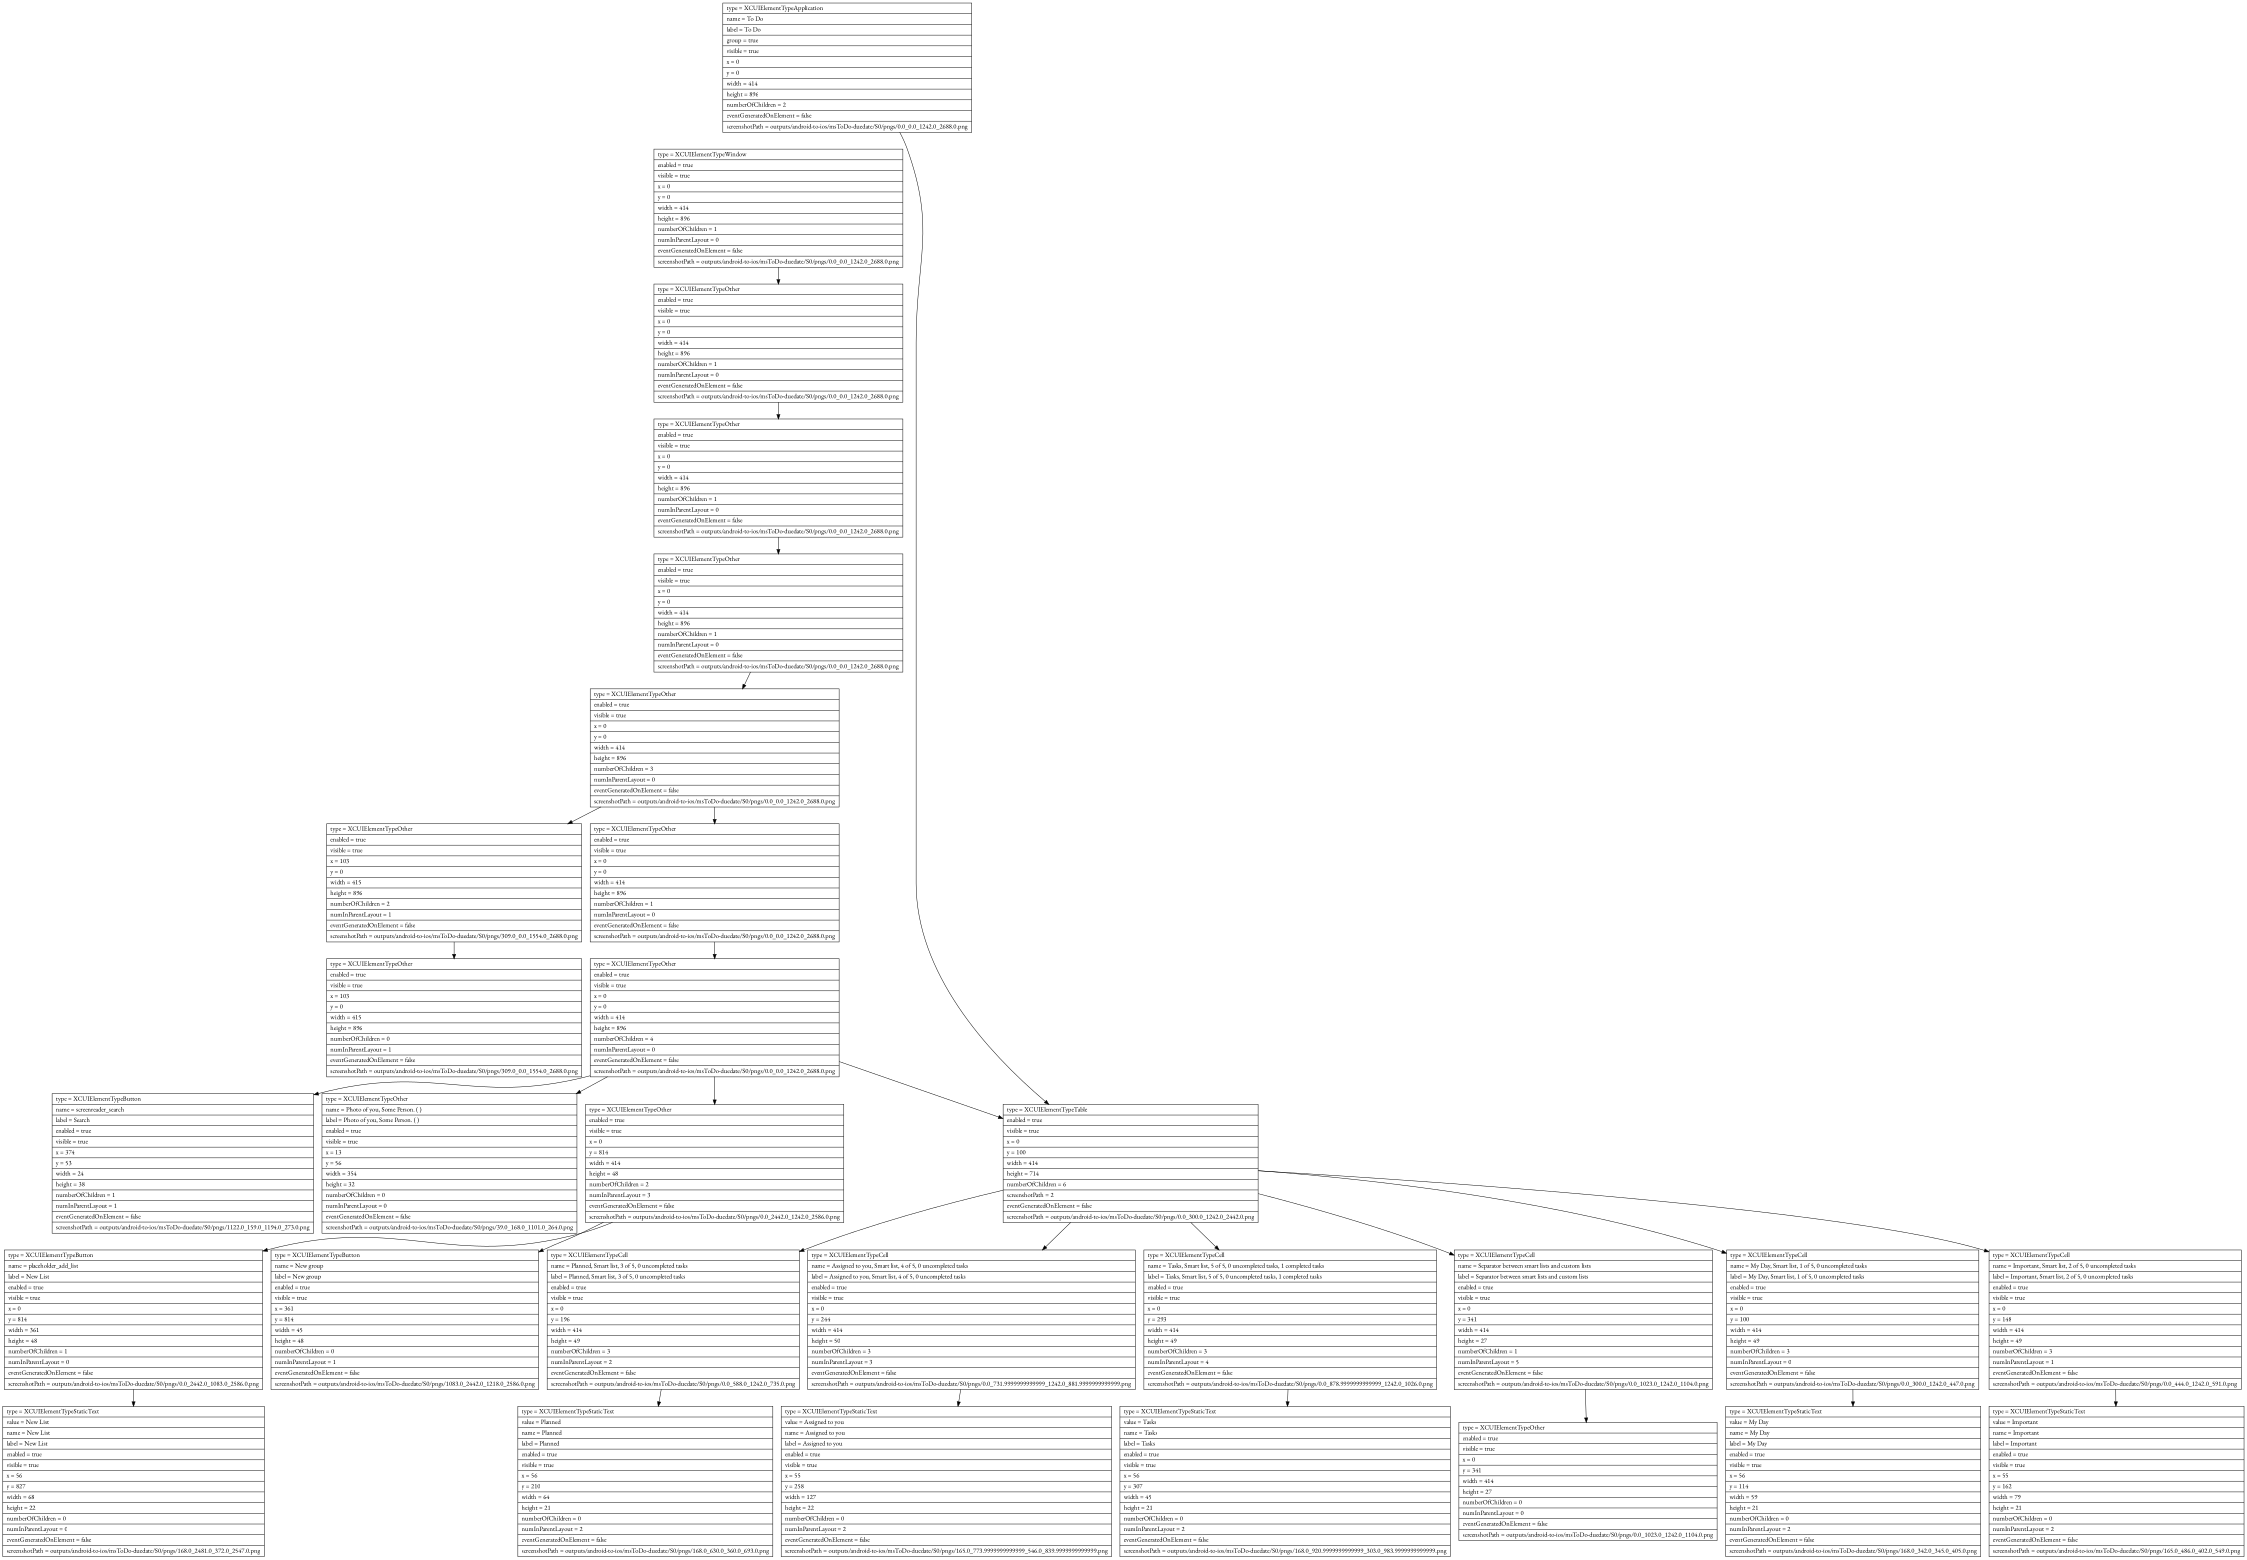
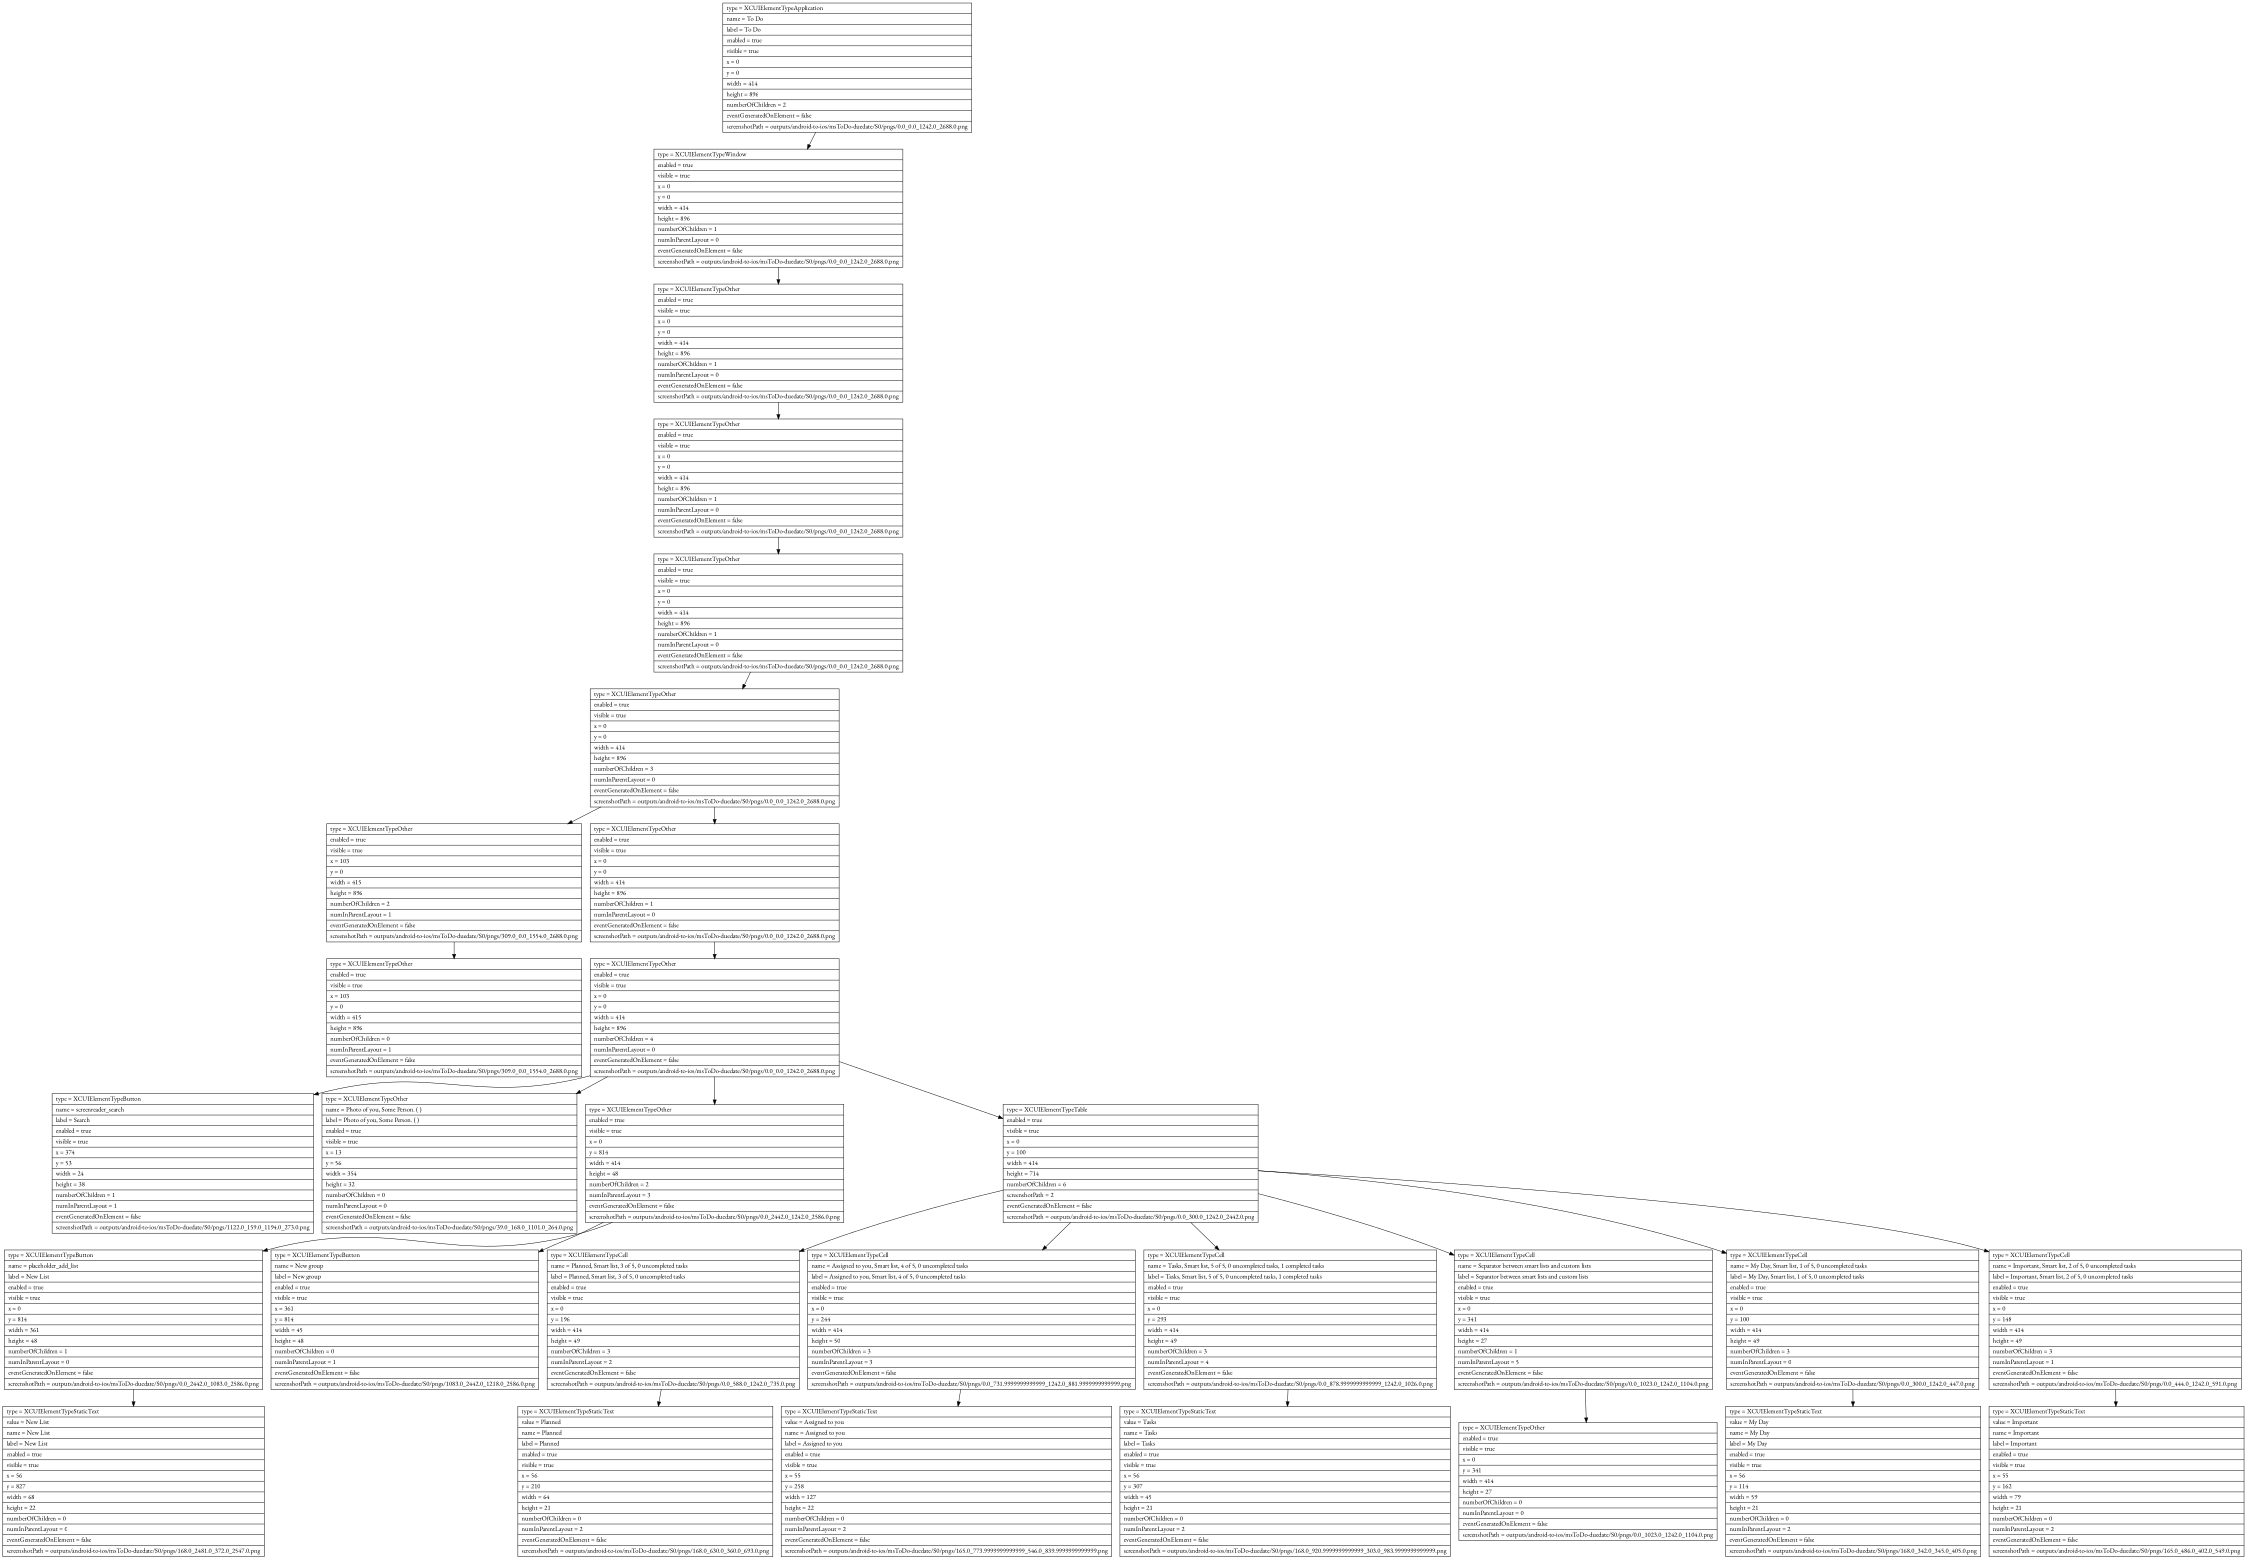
node "type = XCUIElementTypeApplication": text "group = true" -> "enabled = true"
edge "type = XCUIElementTypeApplication" -> "type = XCUIElementTypeTable": now "type = XCUIElementTypeApplication" -> "type = XCUIElementTypeWindow"
